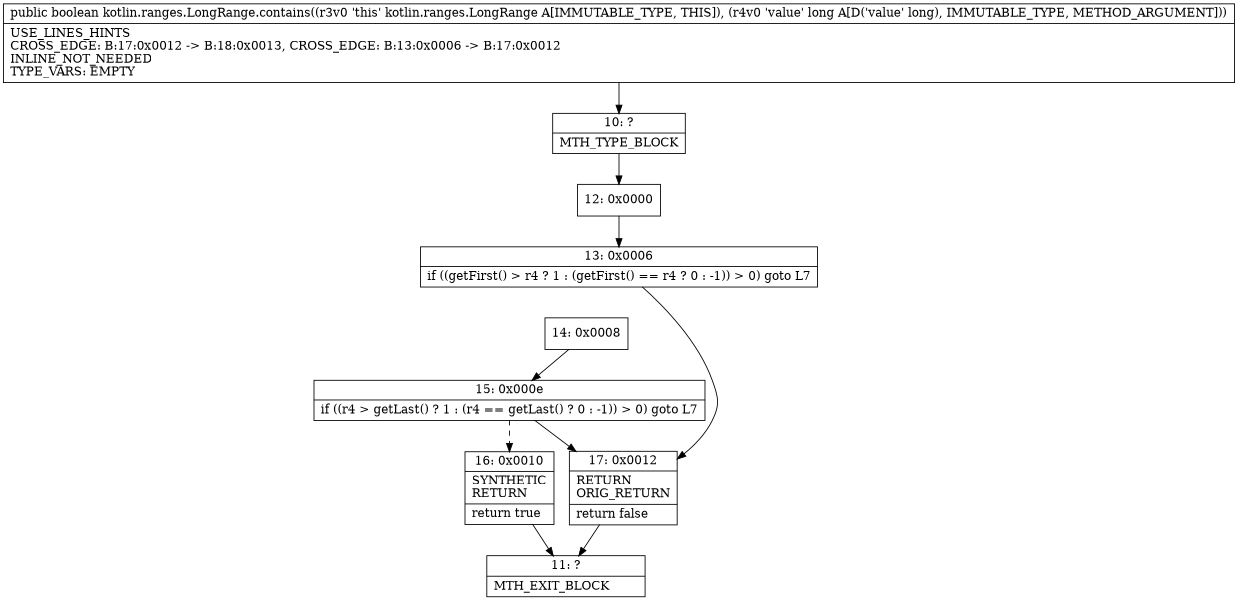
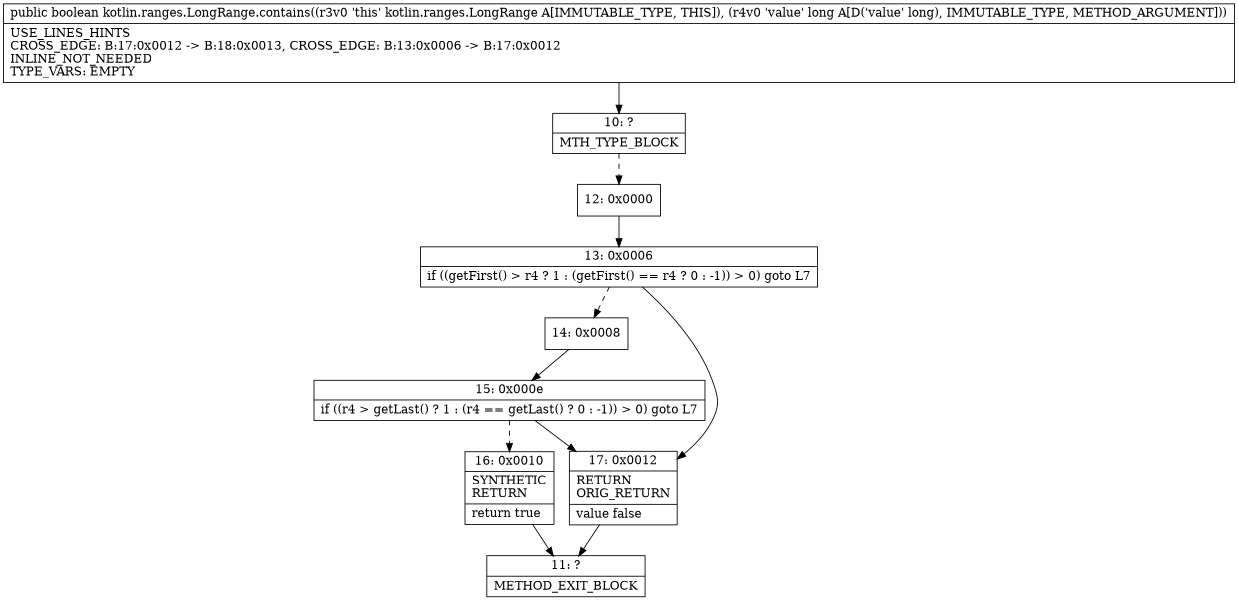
edge "10: ?" -> "12: 0x0000": style solid -> dashed
edge "13: 0x0006" -> "14: 0x0008": added
node "17: 0x0012": text "return false" -> "value false"
node "11: ?": text "MTH_EXIT_BLOCK" -> "METHOD_EXIT_BLOCK"
